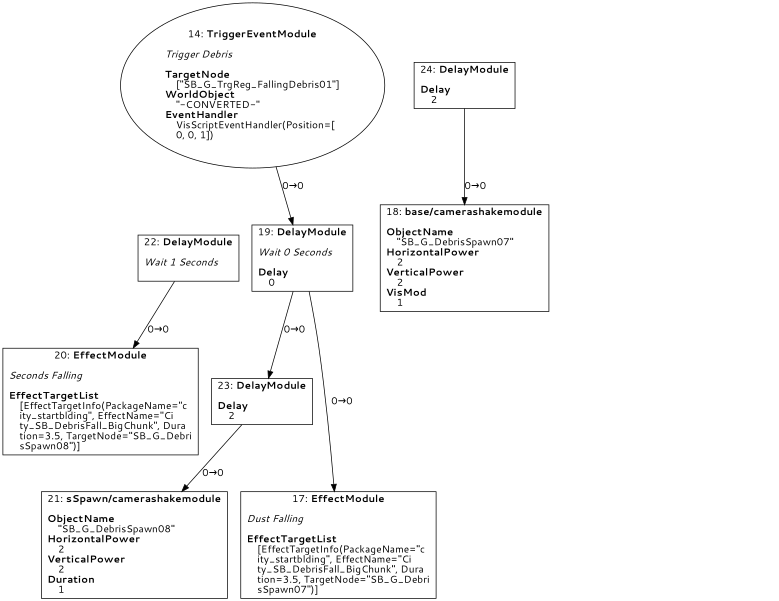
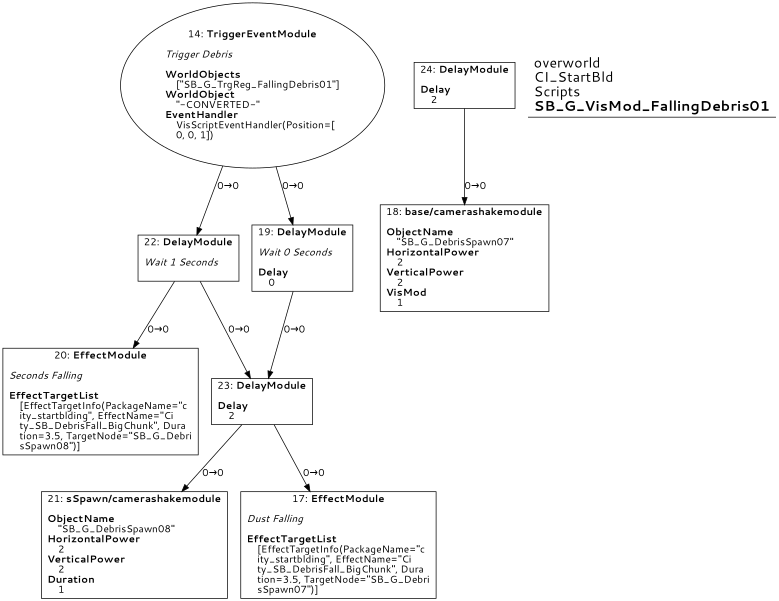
node "14:": text "TargetNode" -> "WorldObjects"
node "overworld": added
edge "14:" -> "22:": added, label "0→0"
edge "22:" -> "23:": added, label "0→0"
edge "19:" -> "17:": now "23:" -> "17:"
